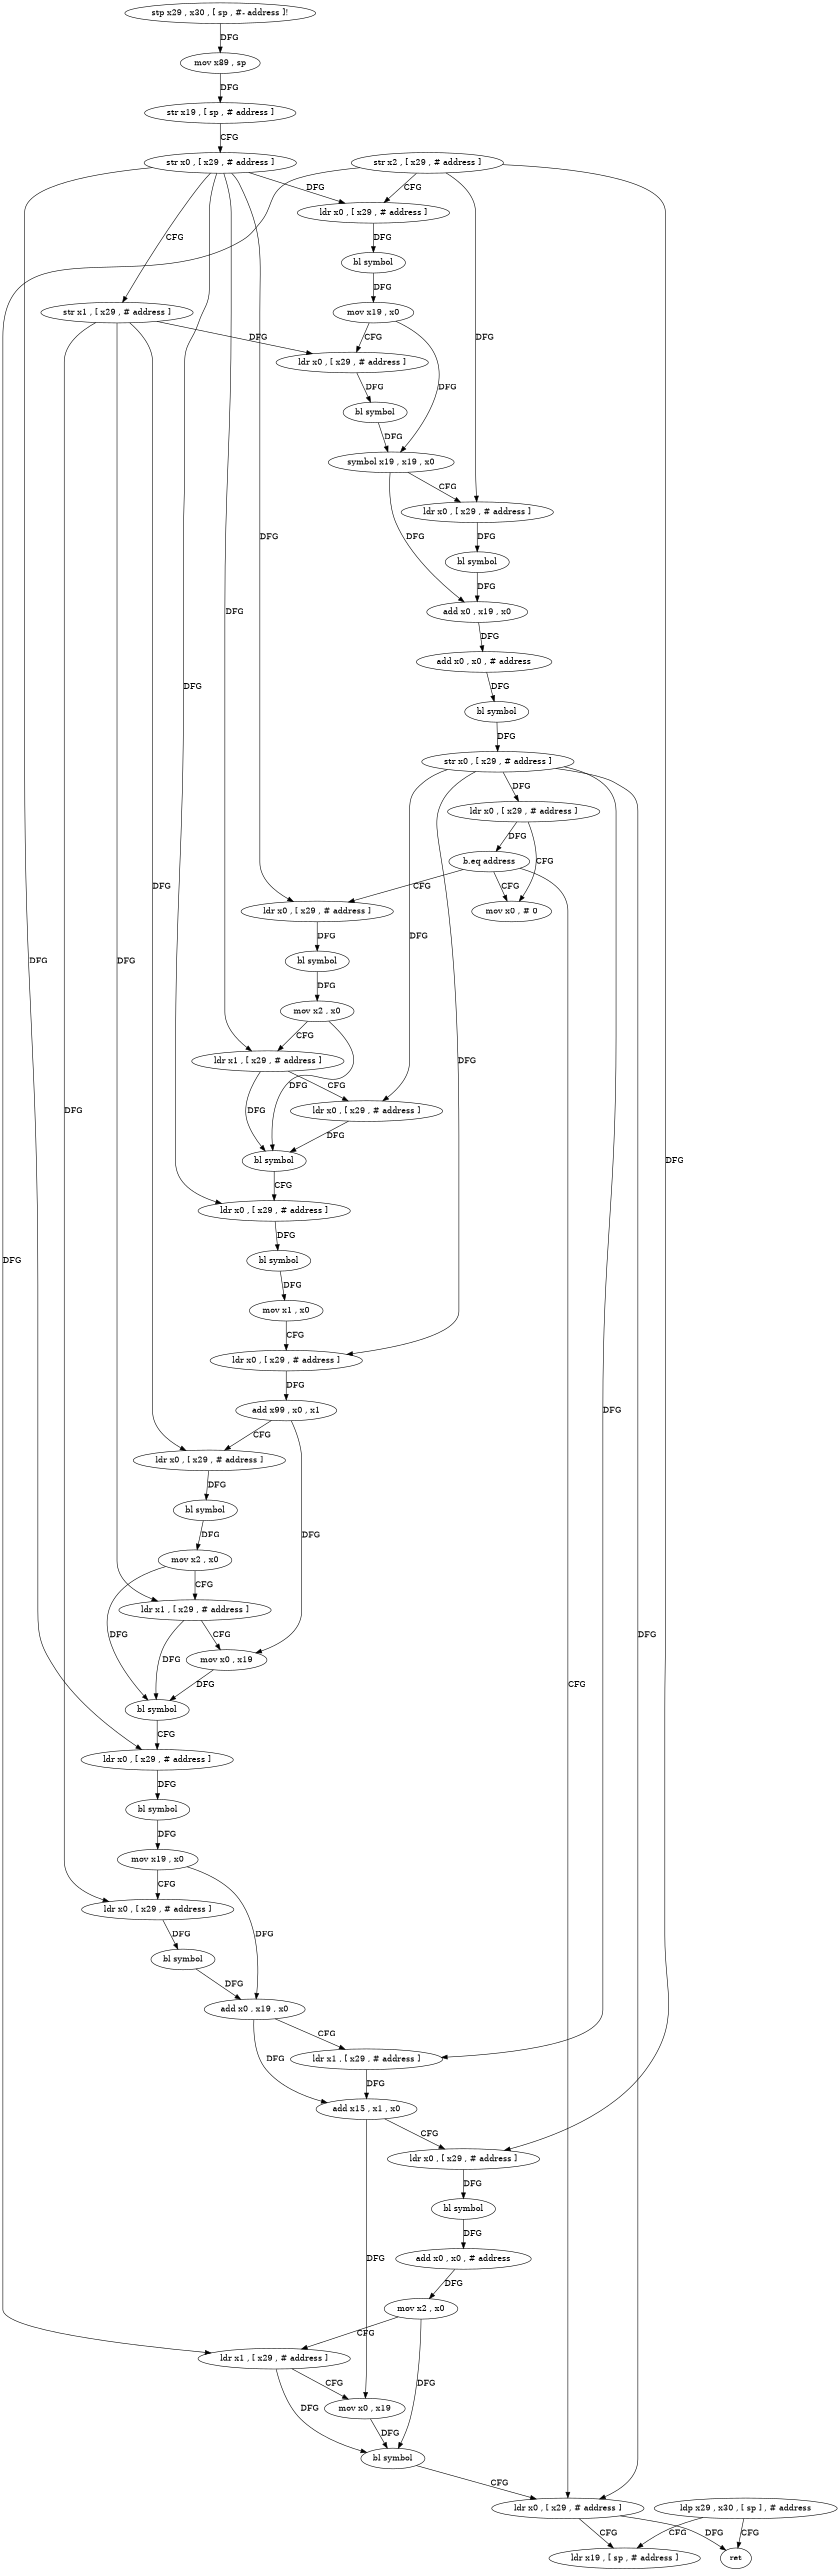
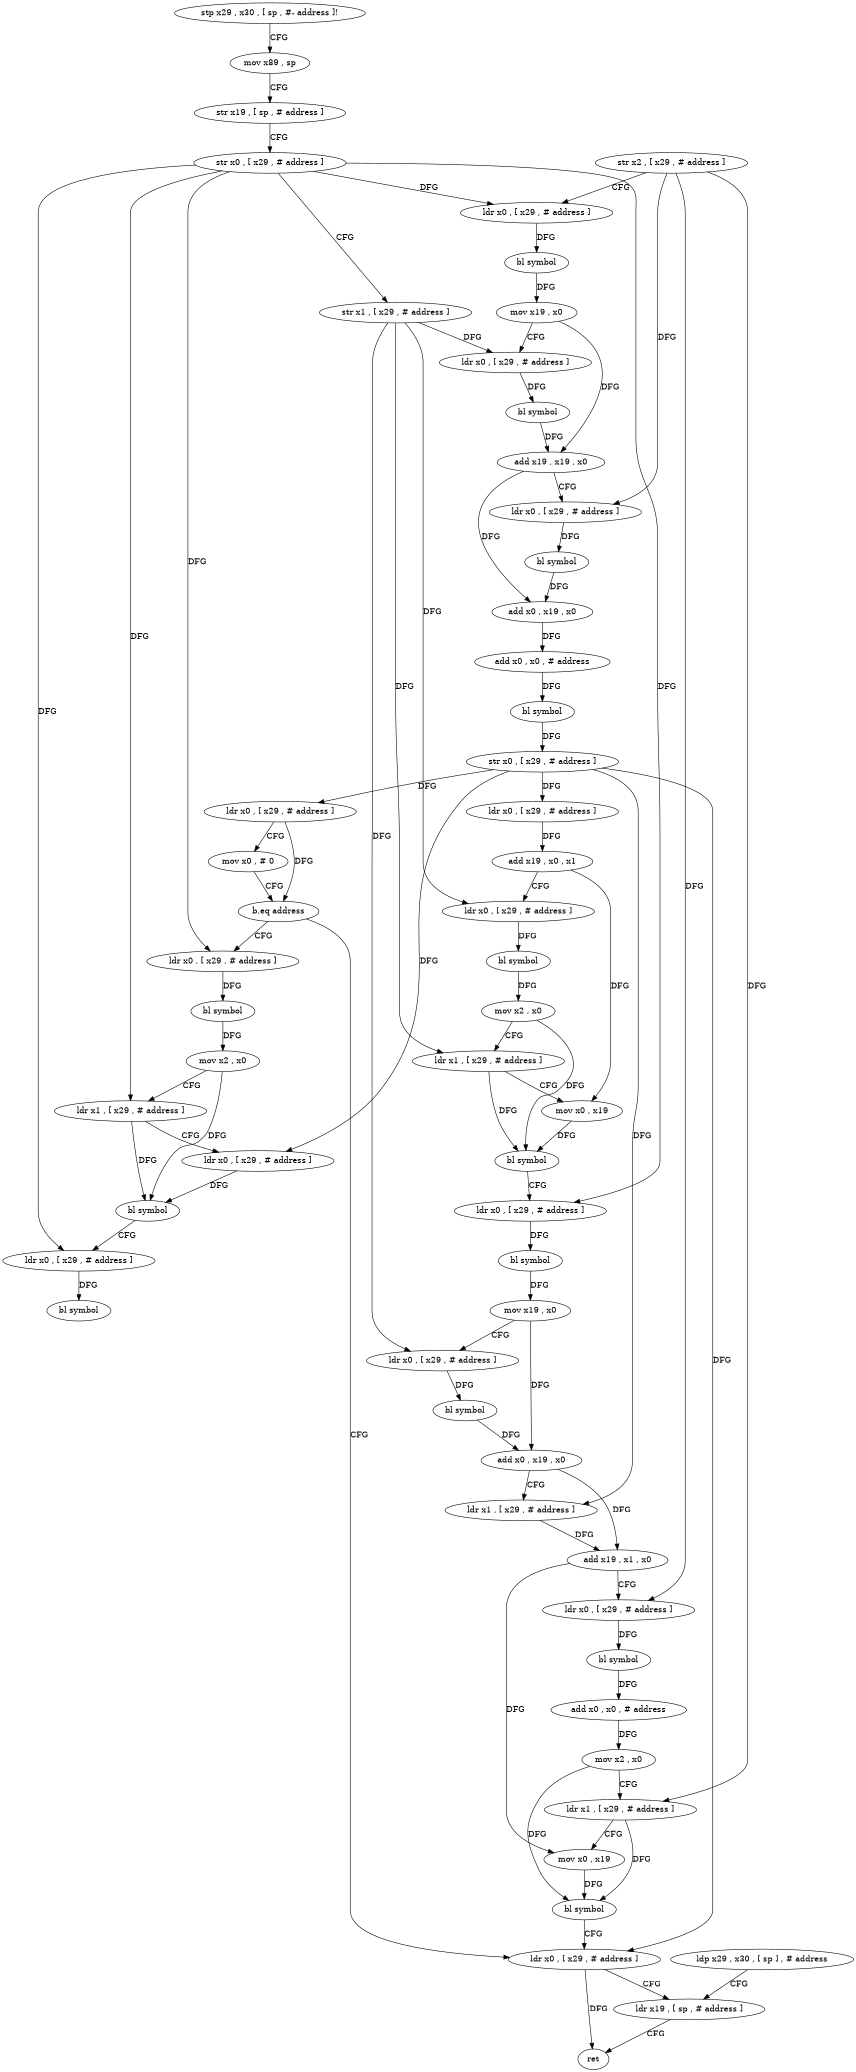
edge "stp x29 , x30 , [ sp , #- address ]!" -> "mov x89 , sp": label "DFG" -> "CFG"
edge "mov x89 , sp" -> "str x19 , [ sp , # address ]": label "DFG" -> "CFG"
node "symbol x19 , x19 , x0": label "symbol x19 , x19 , x0" -> "add x19 , x19 , x0"
edge "b.eq address" -> "mov x0 , # 0": reversed
node "mov x1 , x0": removed
node "add x99 , x0 , x1": label "add x99 , x0 , x1" -> "add x19 , x0 , x1"
node "add x15 , x1 , x0": label "add x15 , x1 , x0" -> "add x19 , x1 , x0"
edge "ldp x29 , x30 , [ sp ] , # address" -> "ret": now "ldr x19 , [ sp , # address ]" -> "ret"
